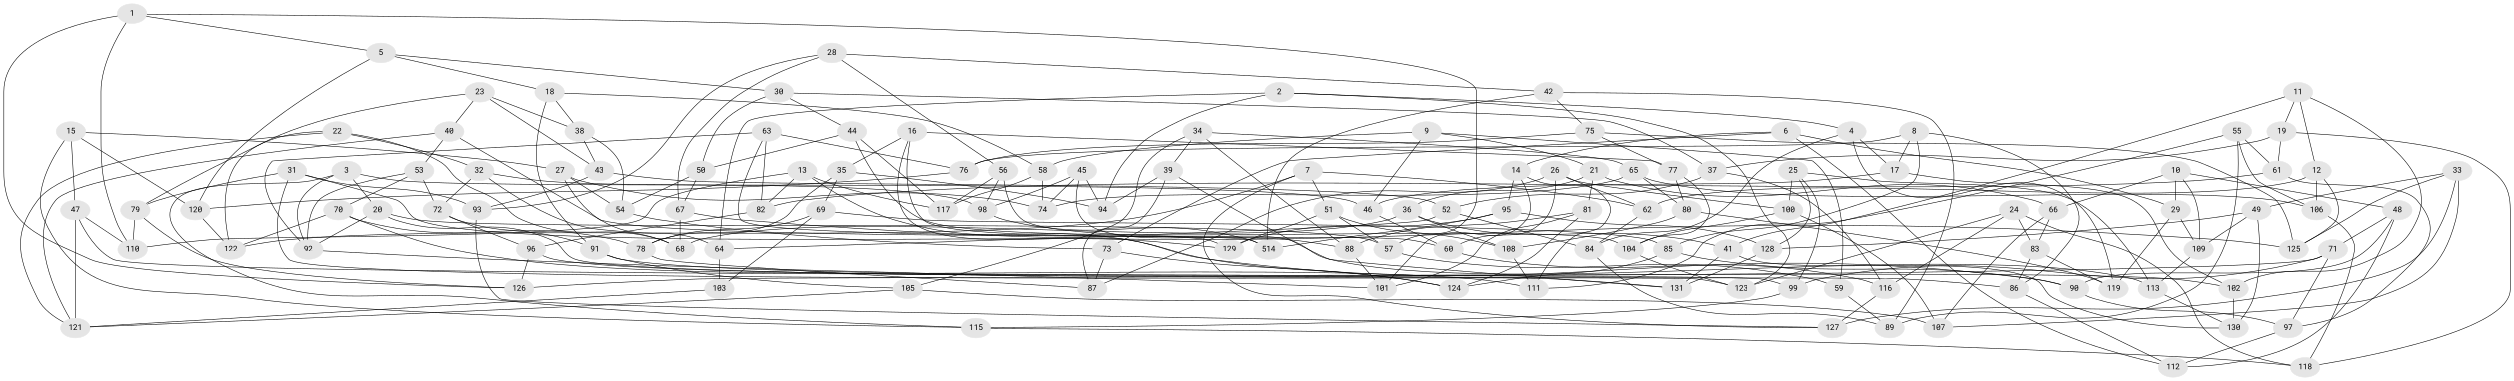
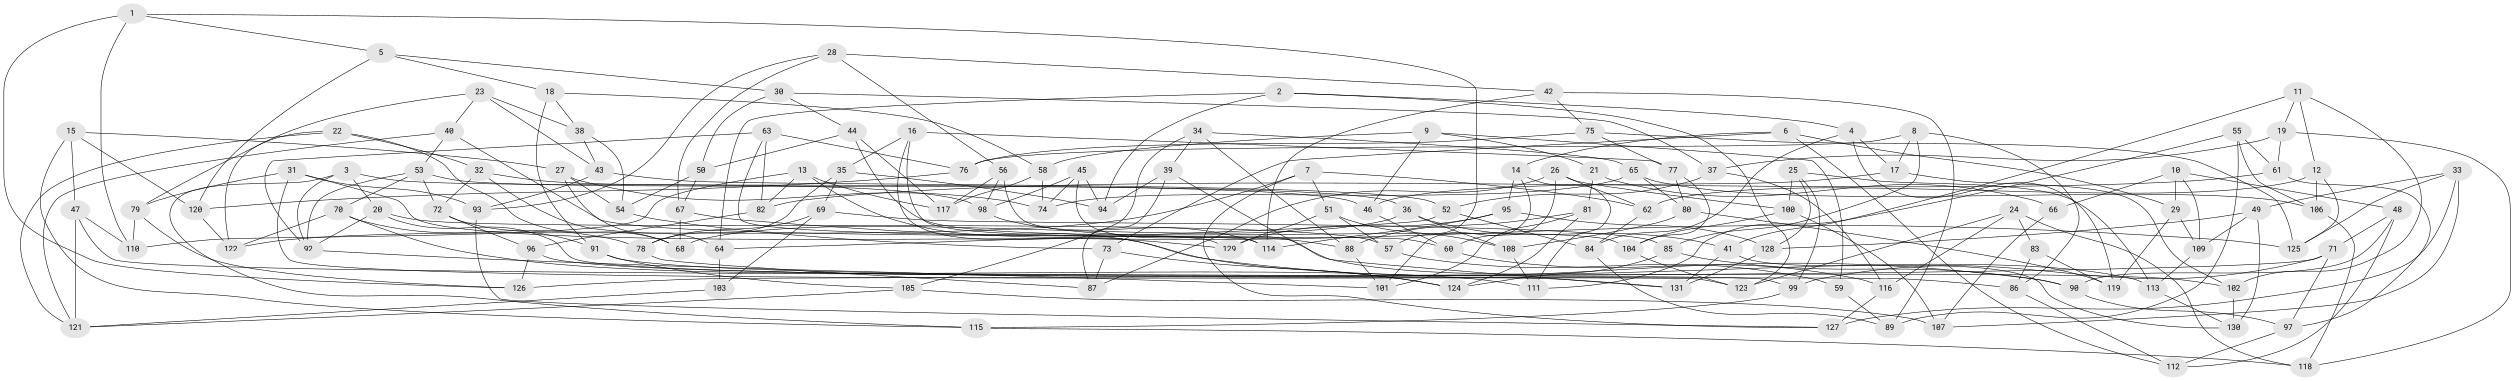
edge "21" -- "36": now "53" -- "36"
edge "66" -- "83": removed
node "514": label "514" -> "114"
